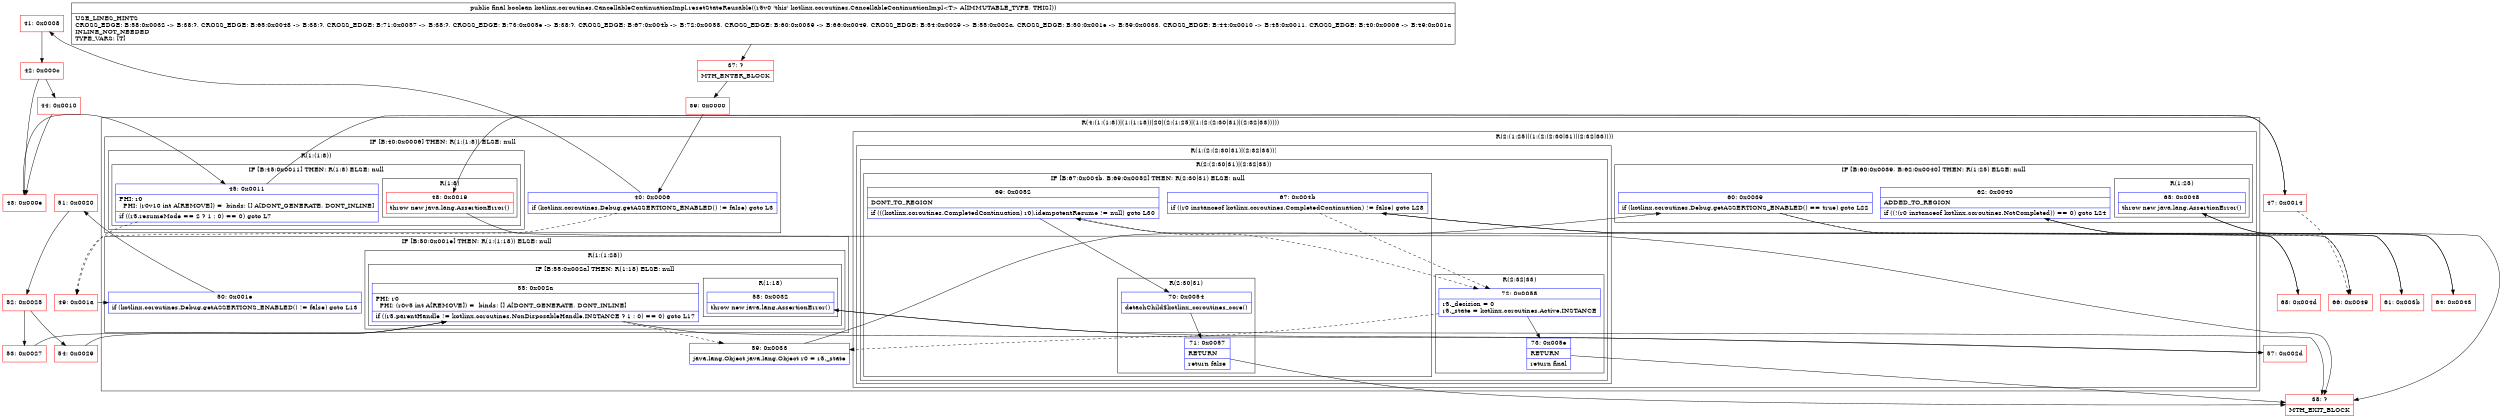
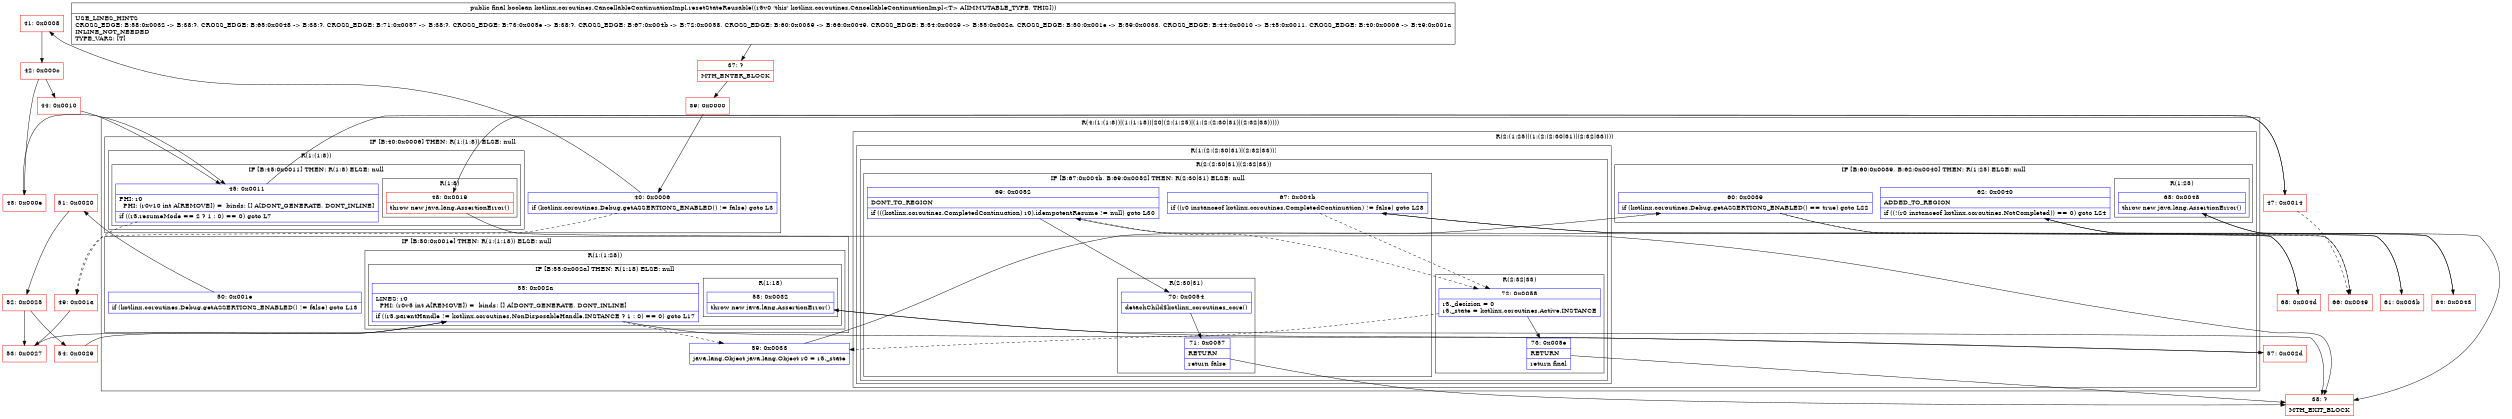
edge "44: 0x0010" -> "43: 0x000e": now "44: 0x0010" -> "45: 0x0011"
node "55: 0x002a": text "PHI: r0" -> "LINES: r0"
edge "49: 0x001a" -> "50: 0x001e": now "49: 0x001a" -> "53: 0x0027"
